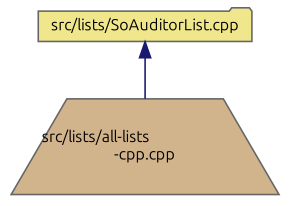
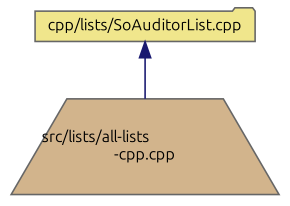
node "src/lists/SoAuditorList.cpp": label "src/lists/SoAuditorList.cpp" -> "cpp/lists/SoAuditorList.cpp"
